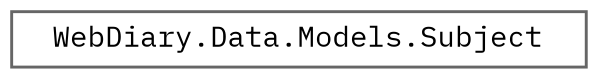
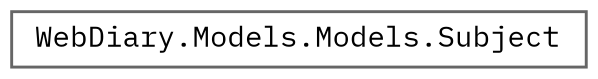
node "WebDiary.Data.Models.Subject": label "WebDiary.Data.Models.Subject" -> "WebDiary.Models.Models.Subject"
